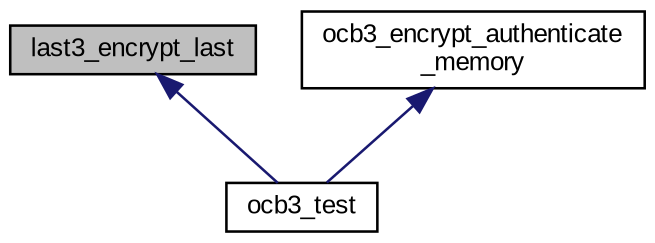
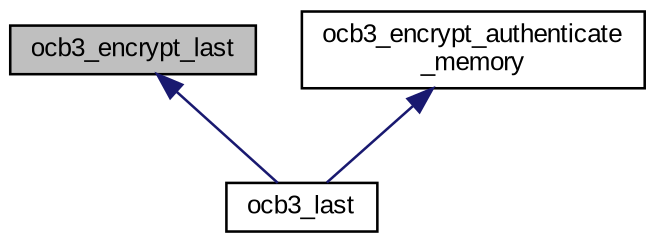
node "last3_encrypt_last": label "last3_encrypt_last" -> "ocb3_encrypt_last"
node "ocb3_test": label "ocb3_test" -> "ocb3_last"
